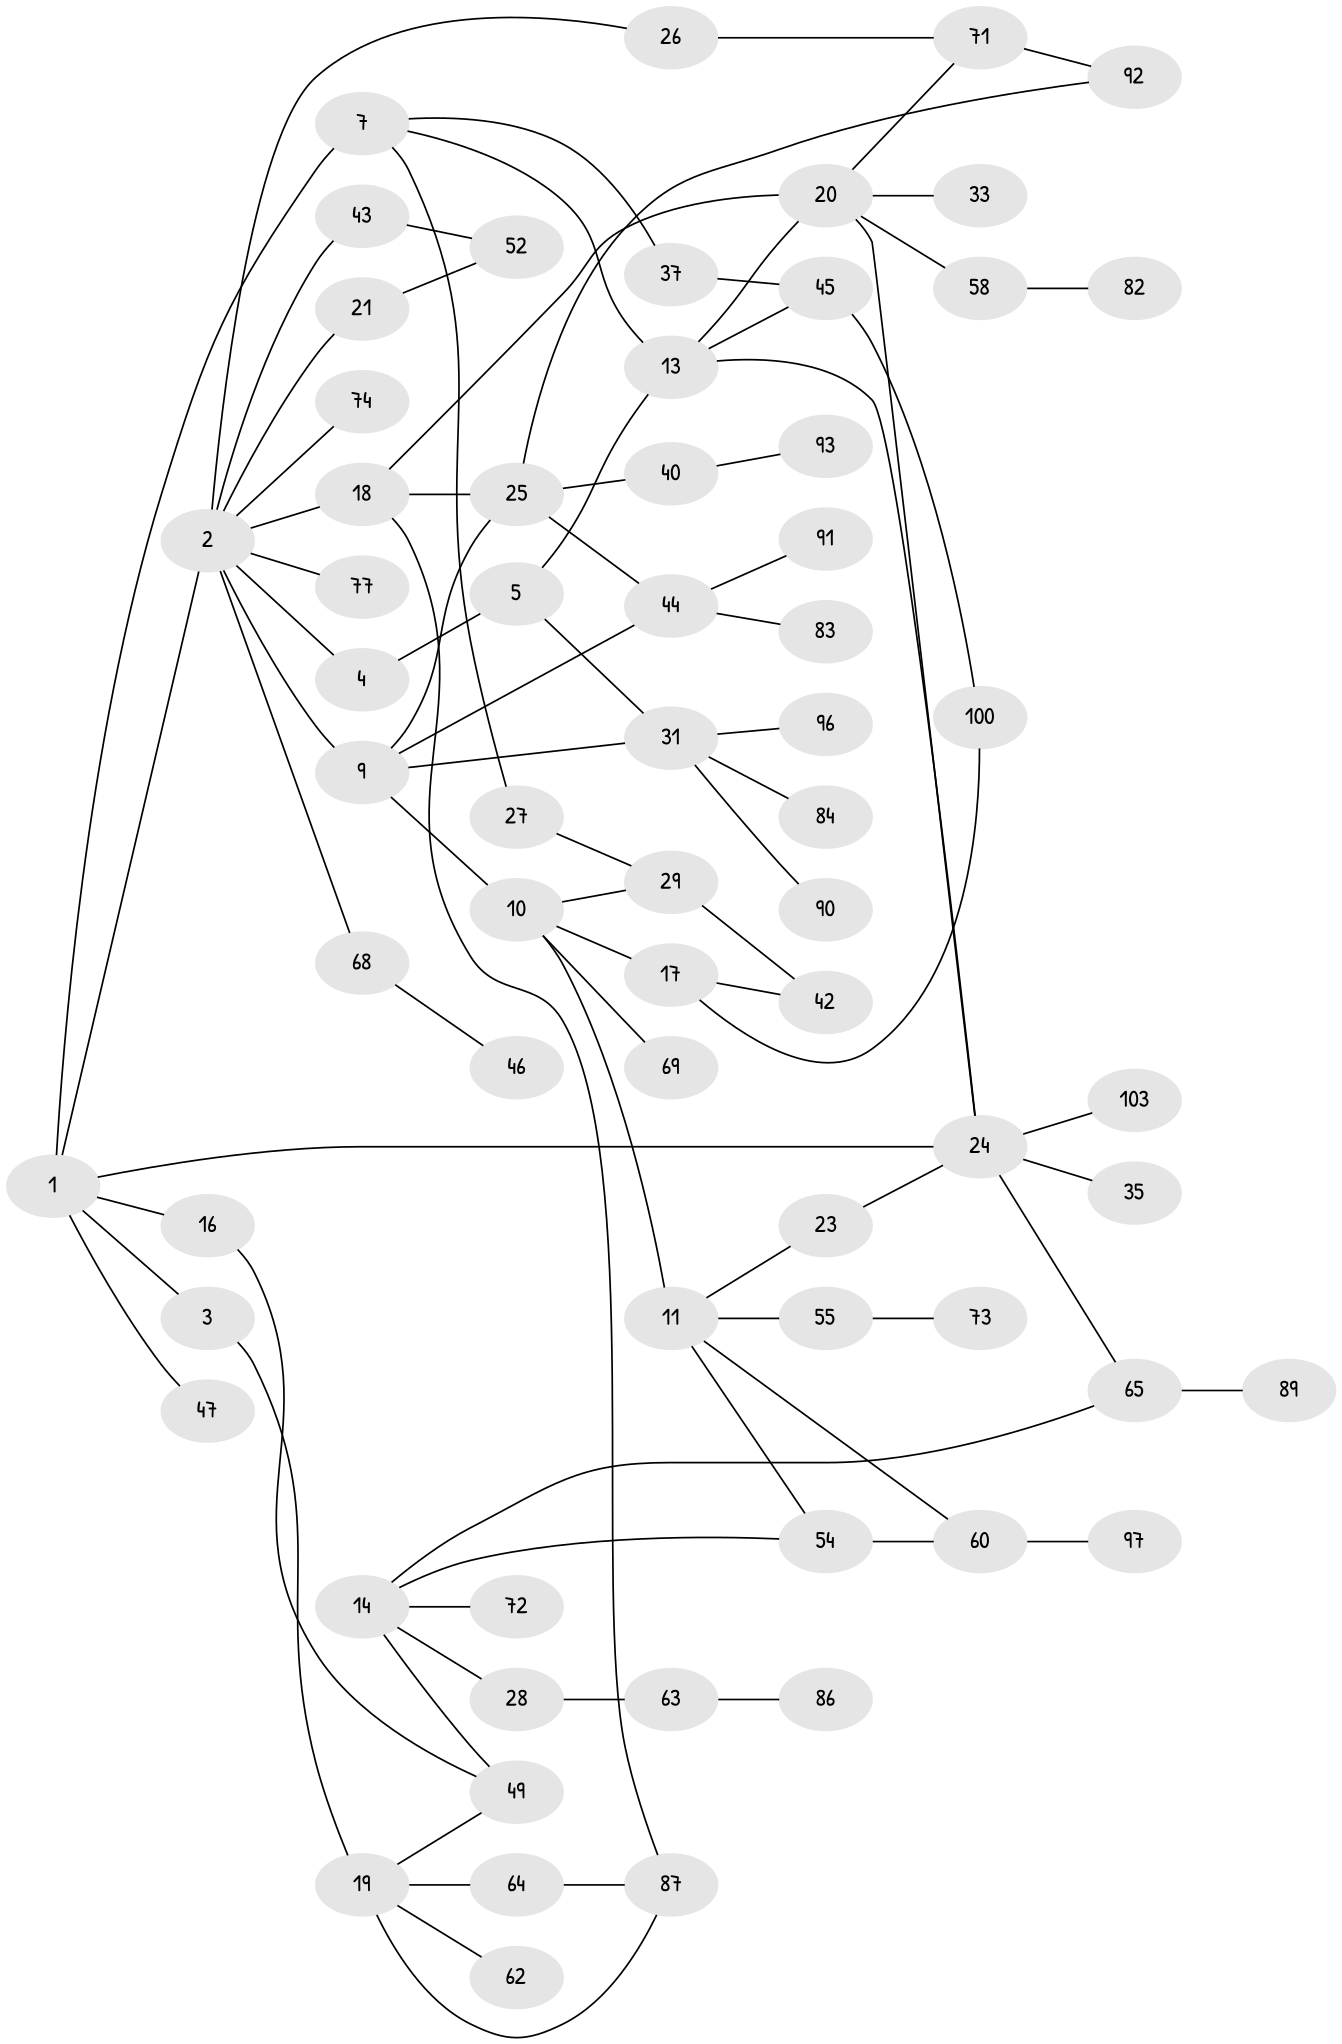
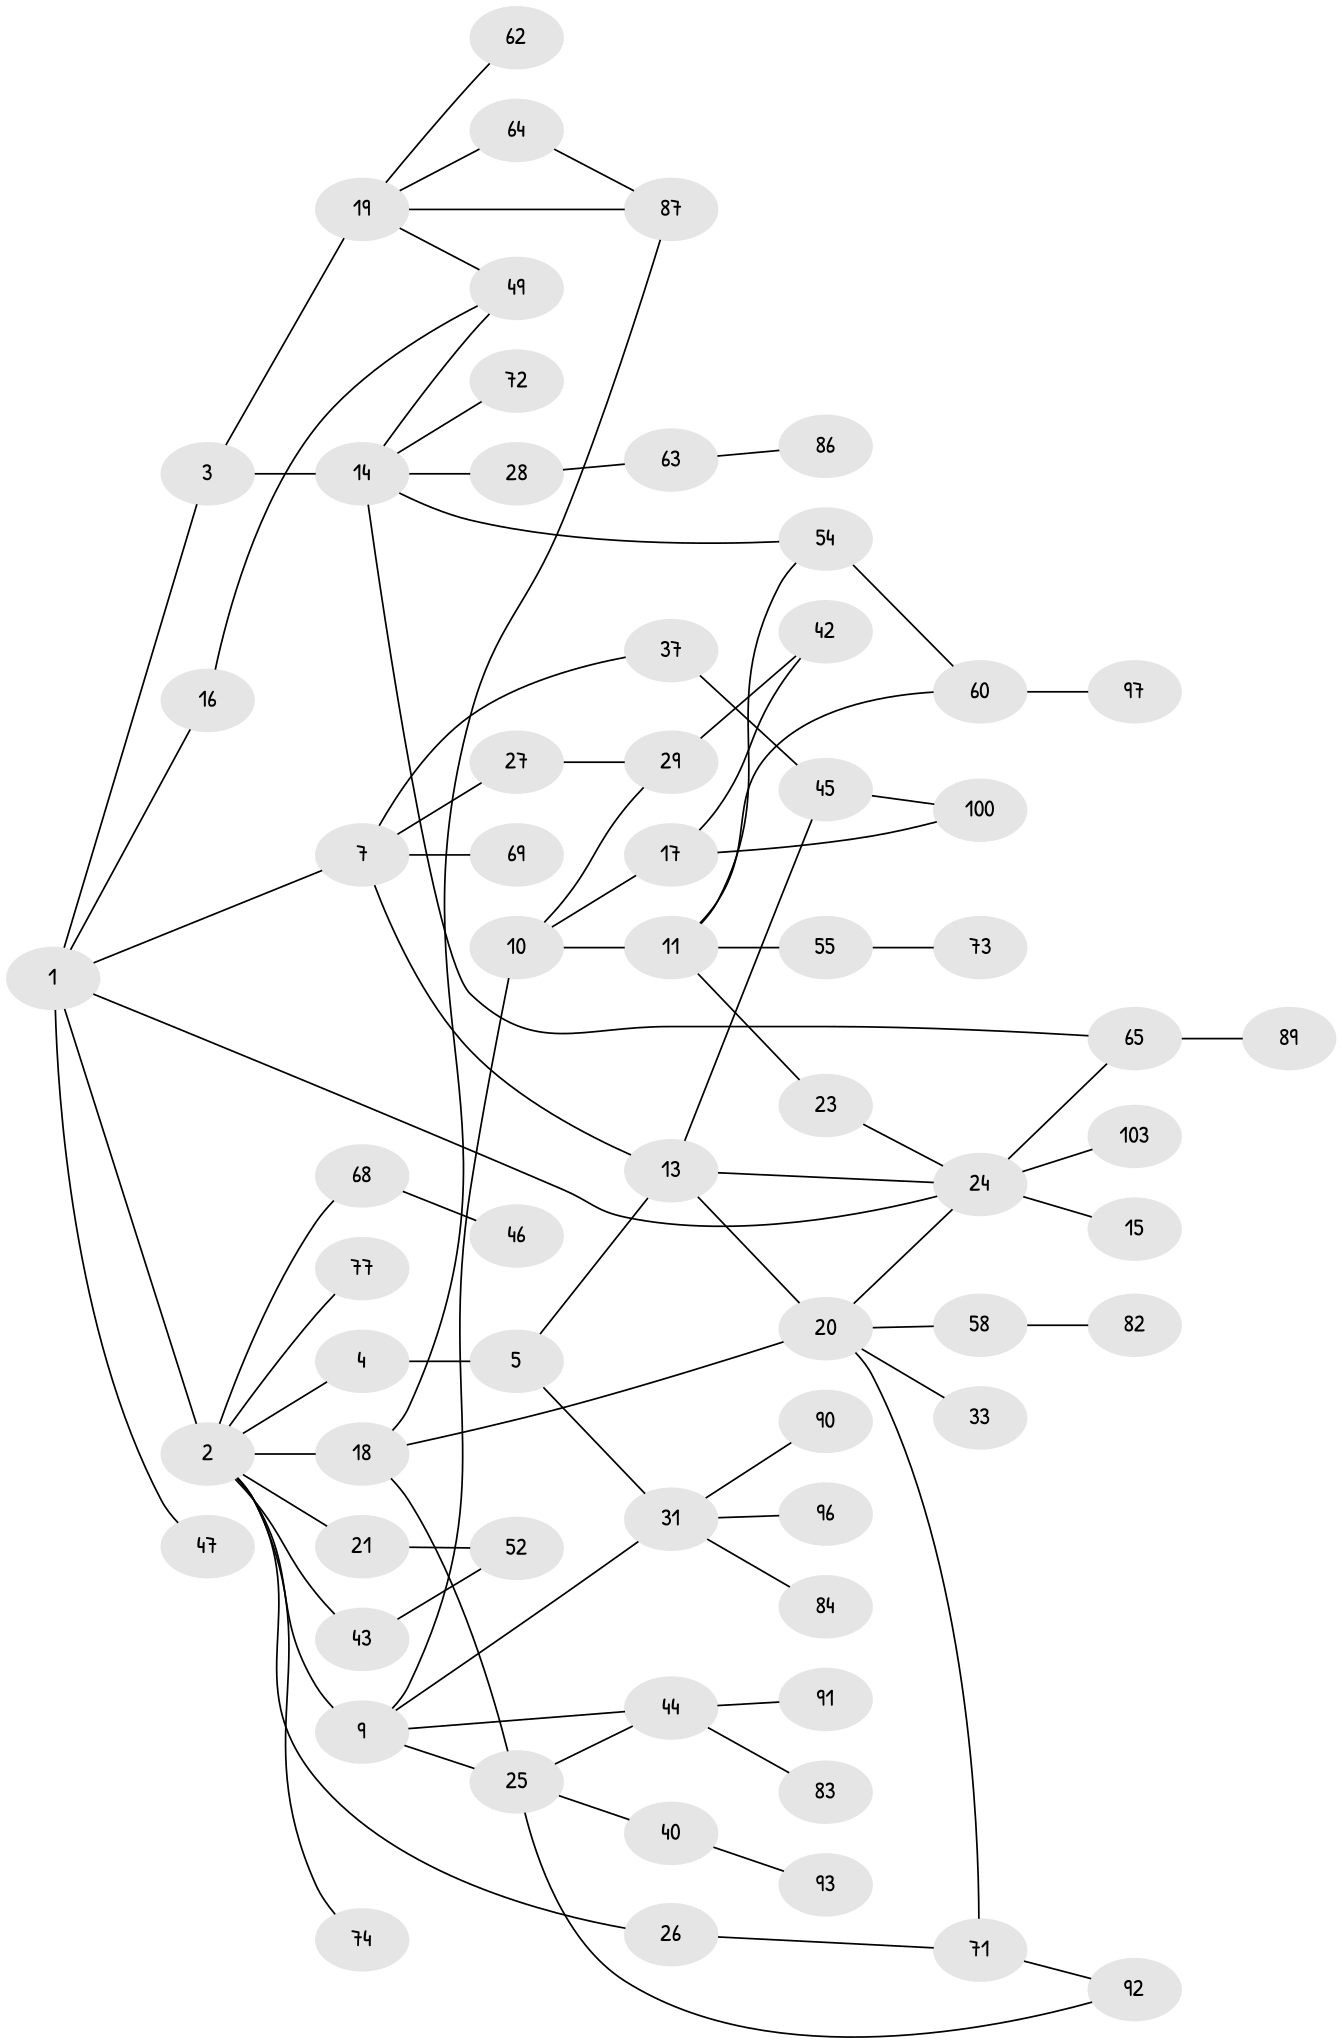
edge "3" -- "14": added
edge "10" -- "69": now "7" -- "69"
node "35": label "35" -> "15"
